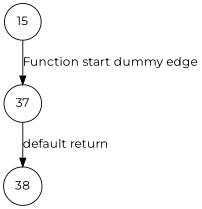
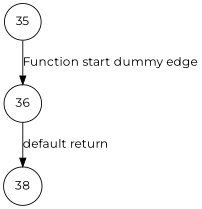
node "15": label "15" -> "35"
node "37": label "37" -> "36"
